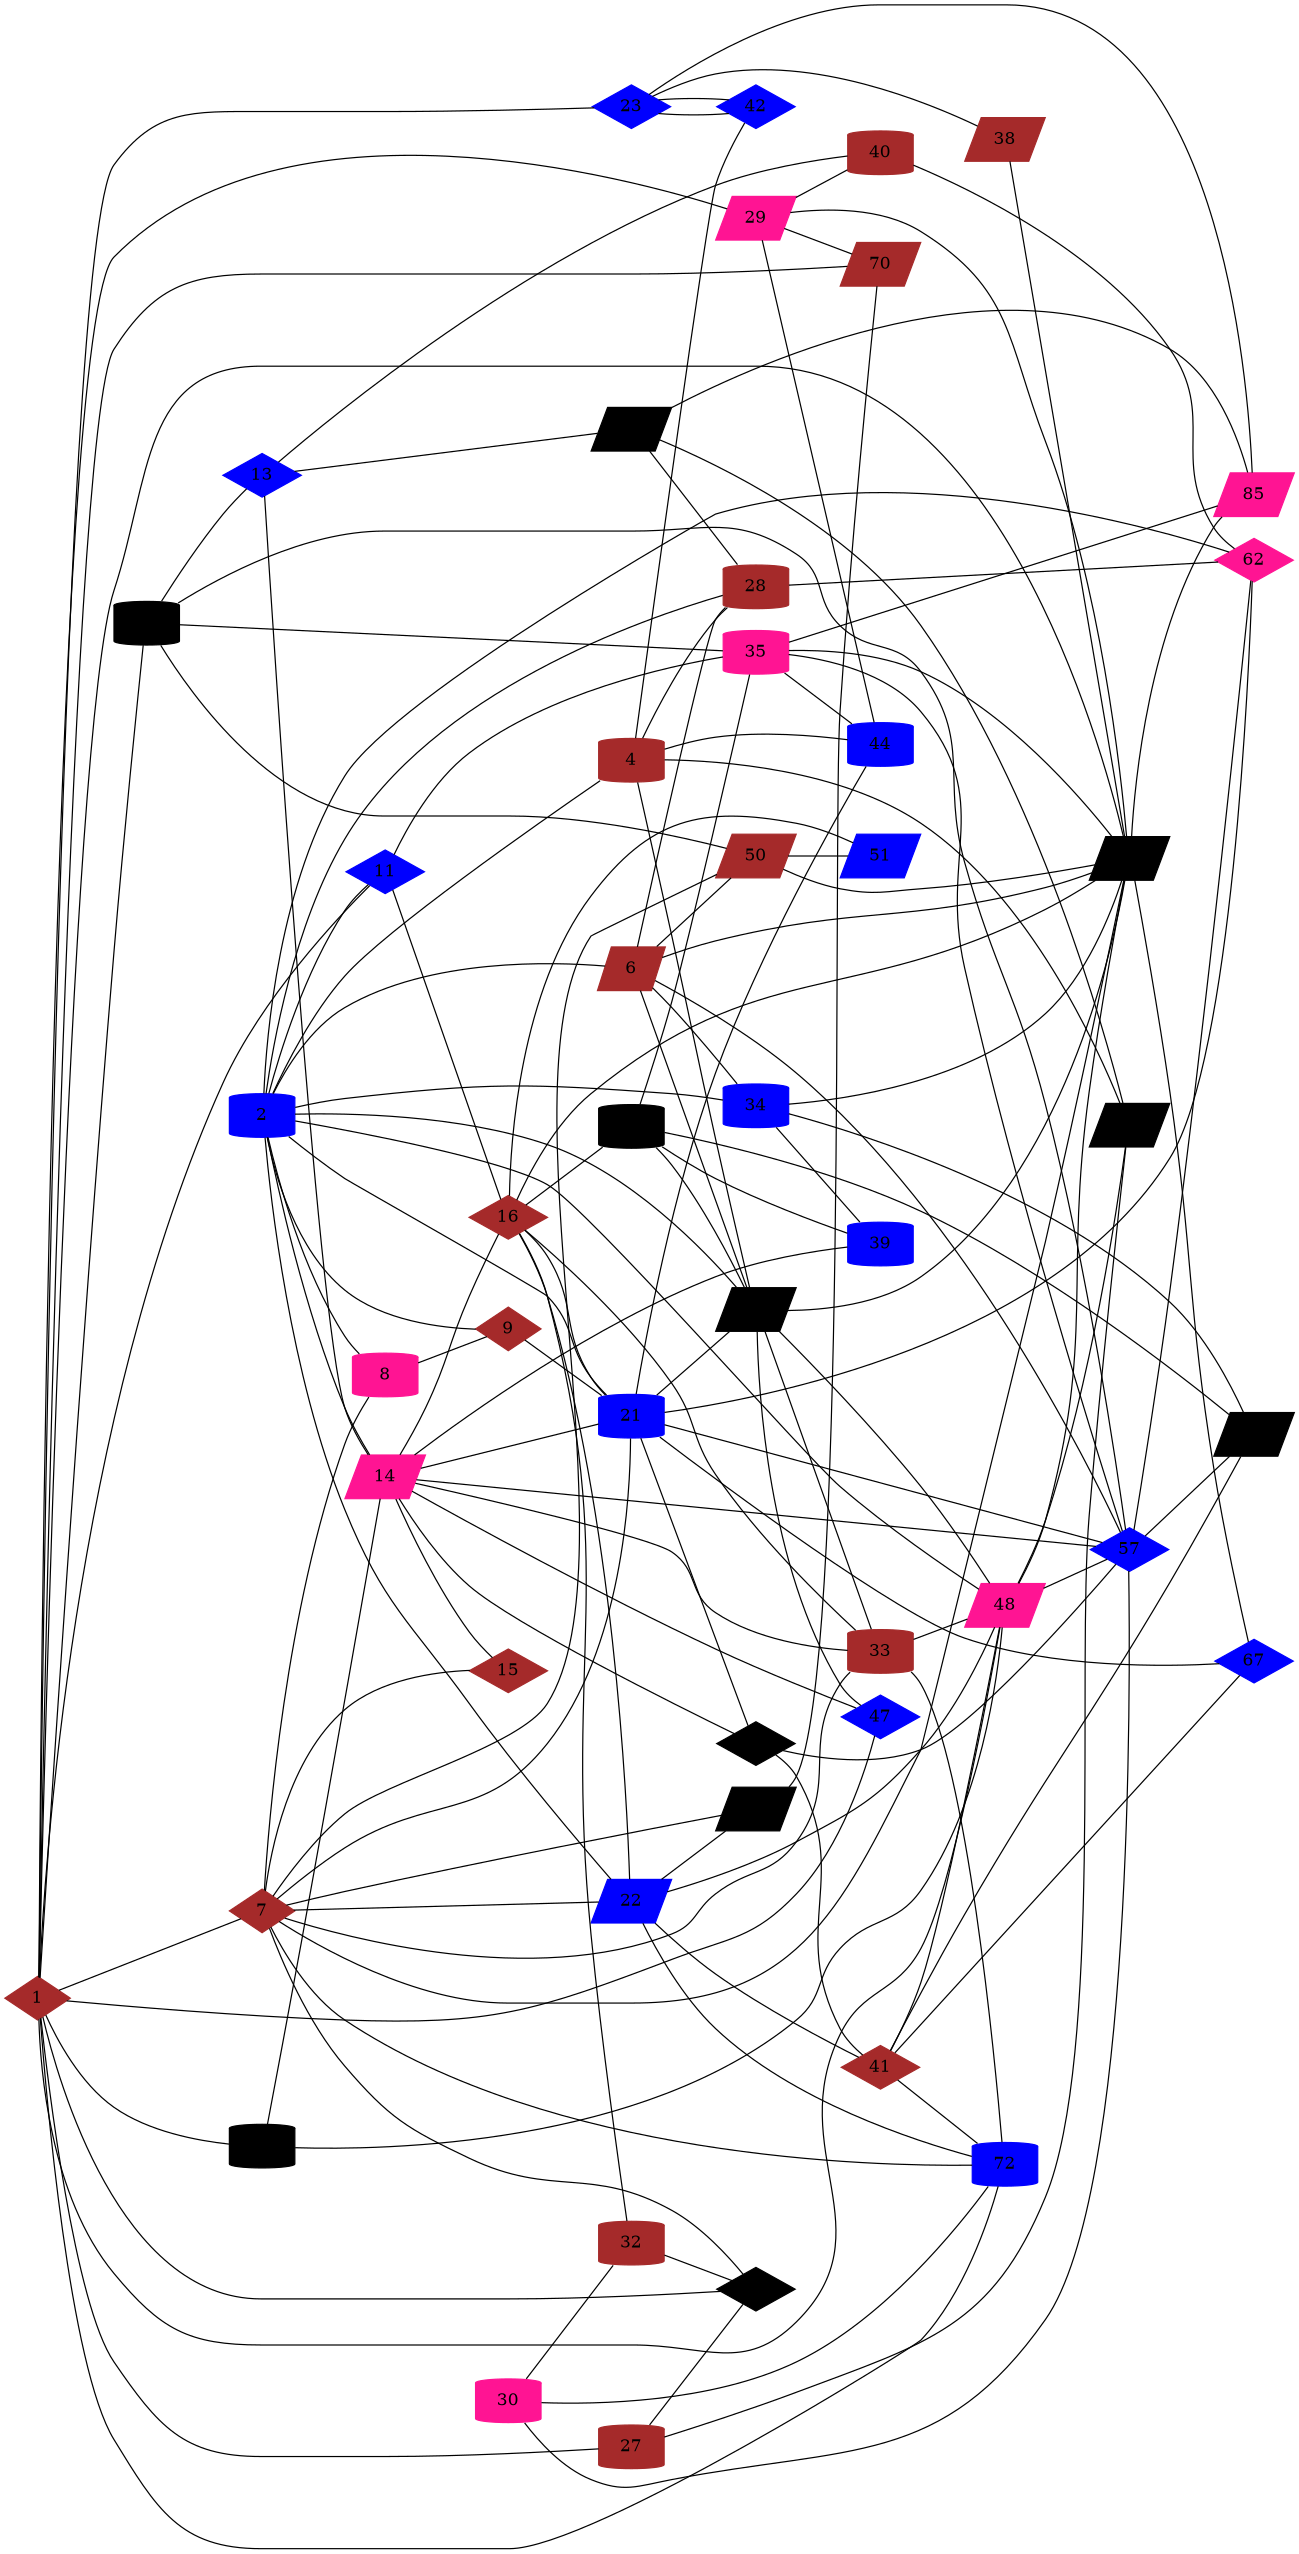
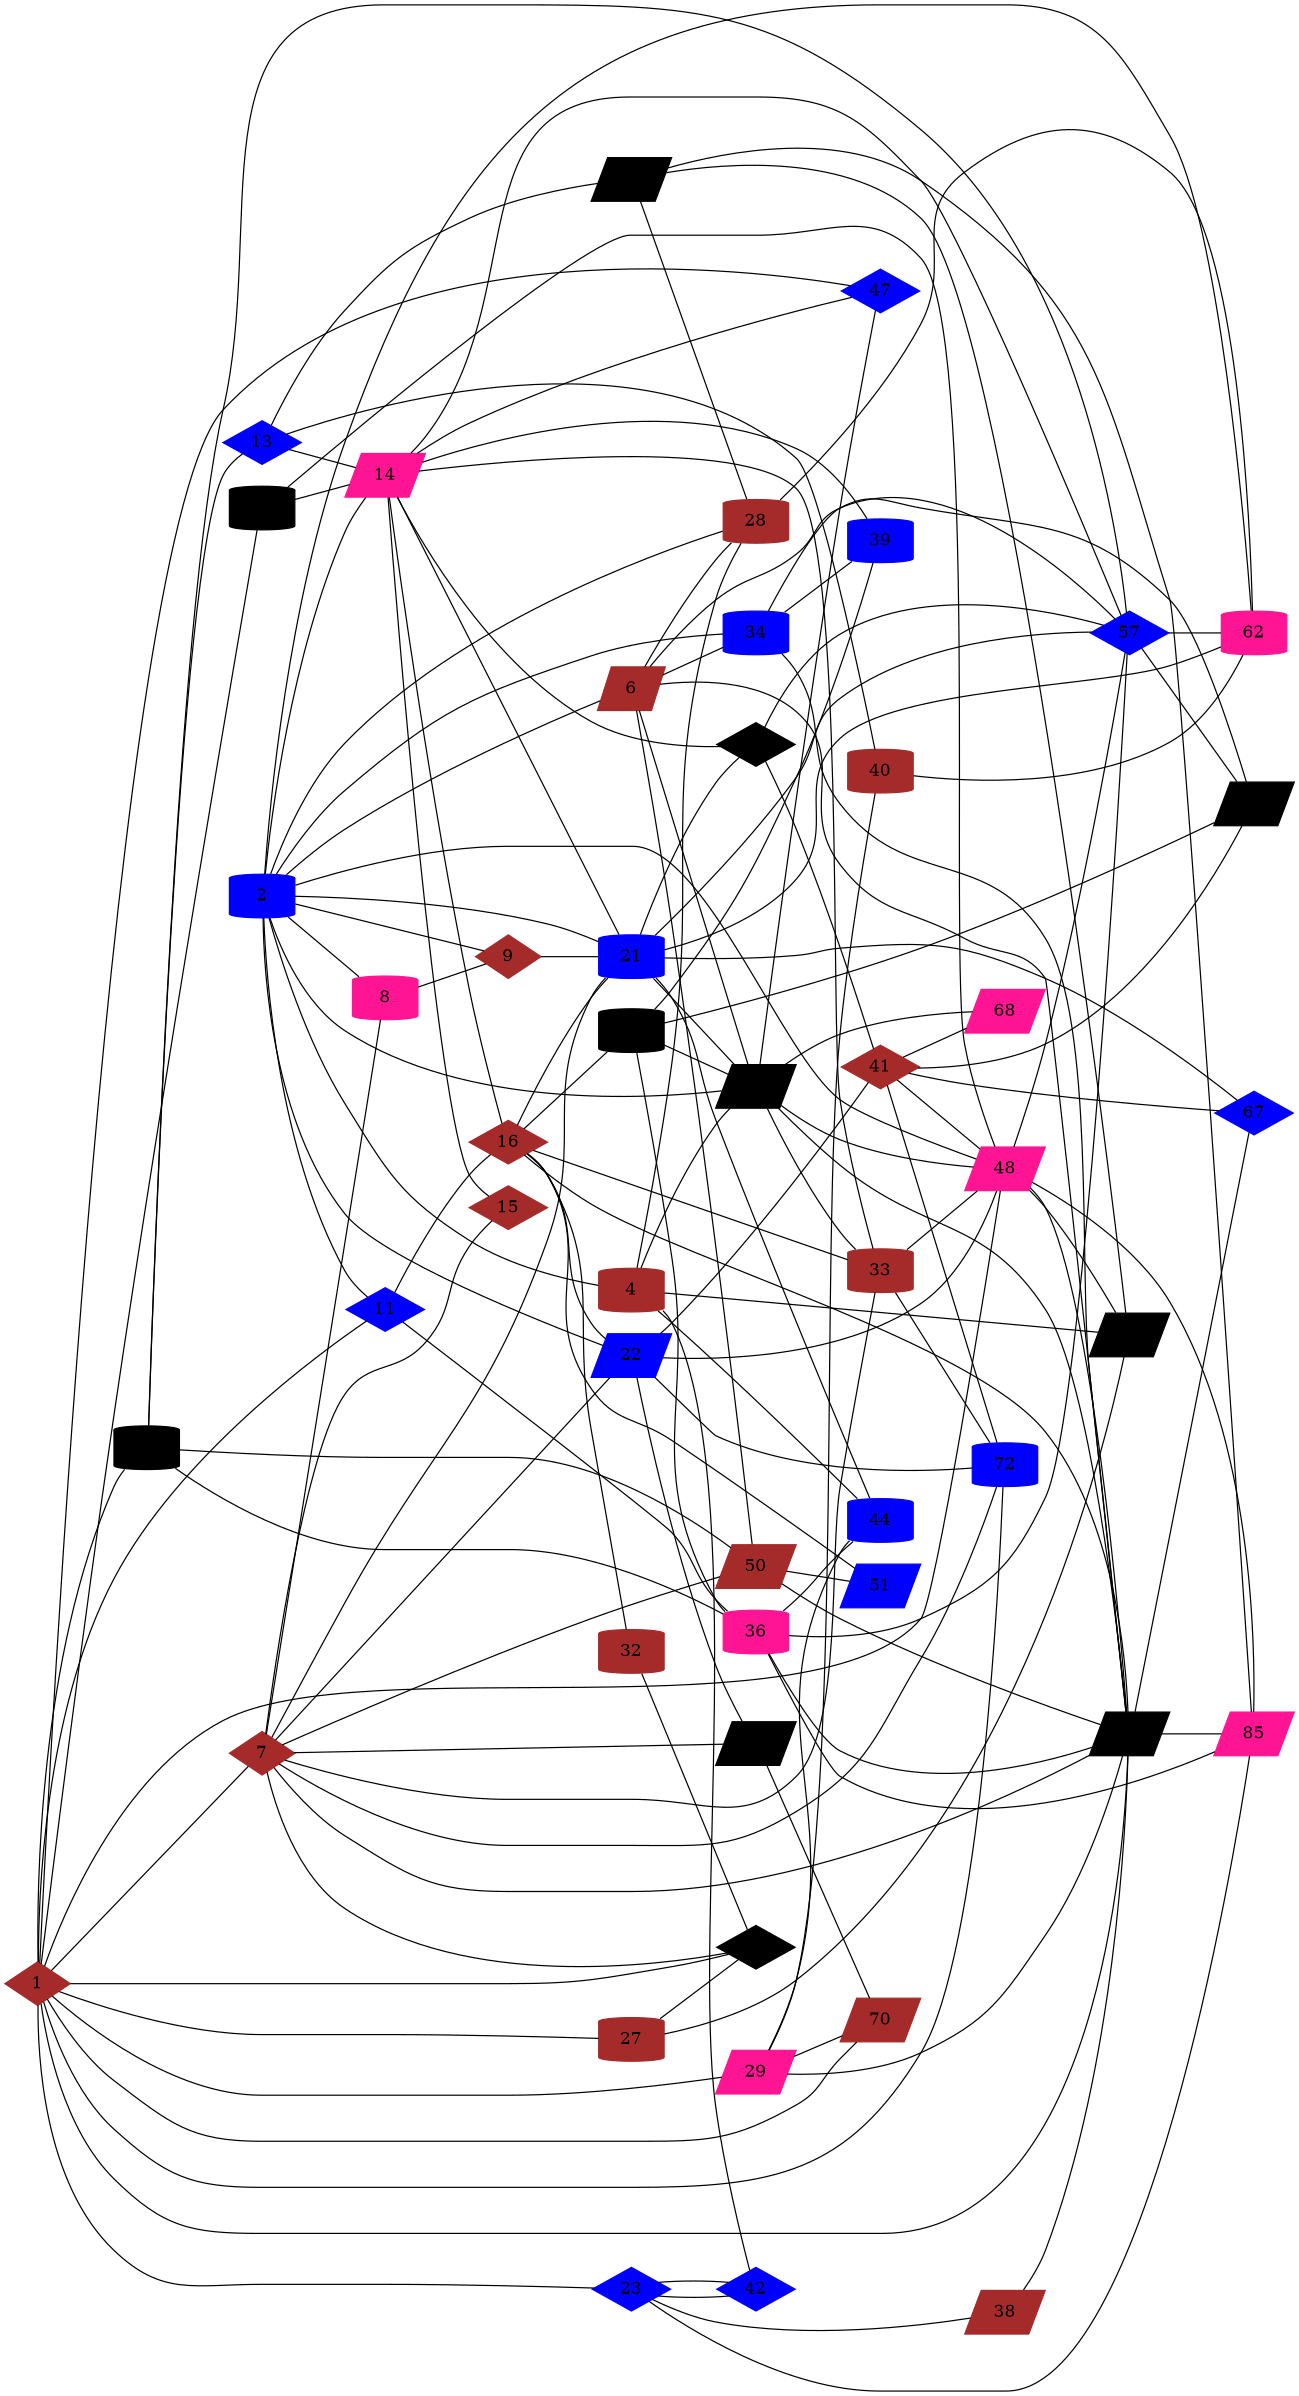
node "62": shape diamond -> cylinder
node "35": label "35" -> "36"
node "68": added
edge "48" -- "85": added
node "30": removed
